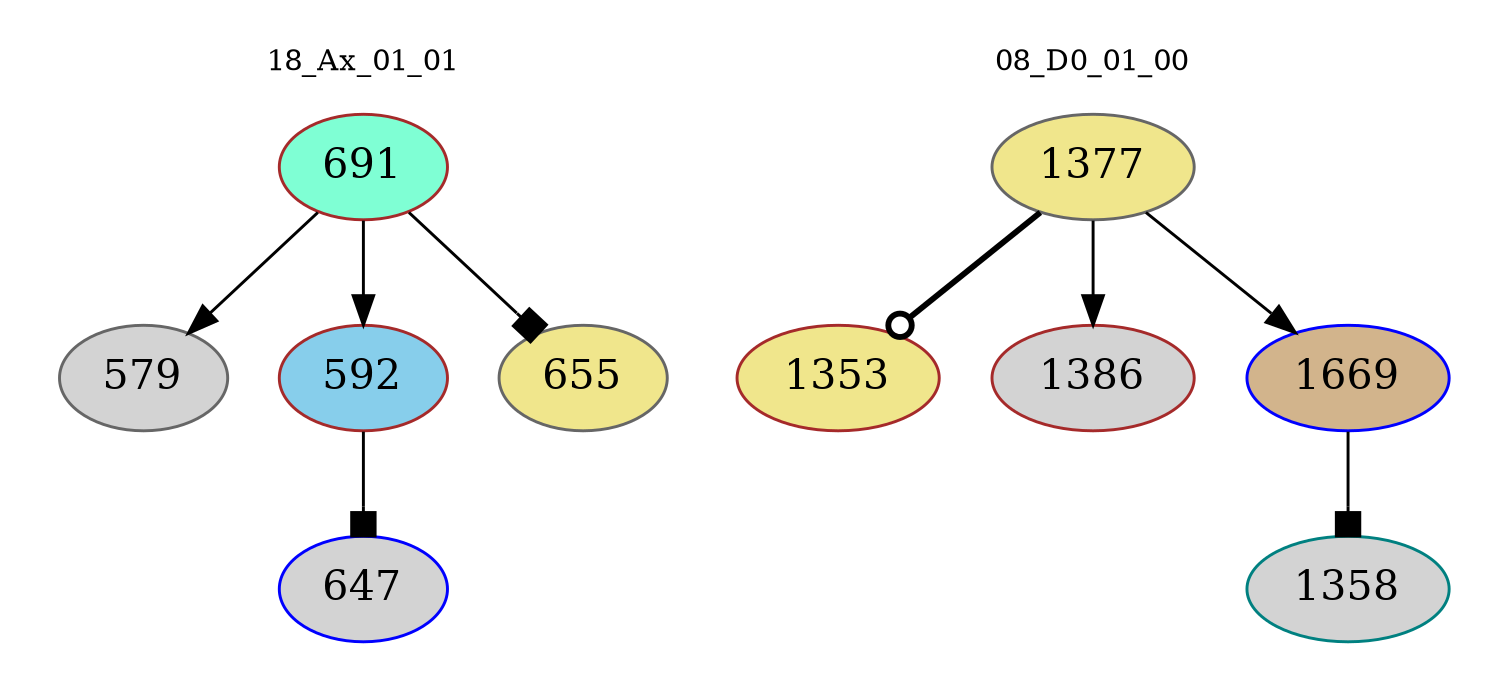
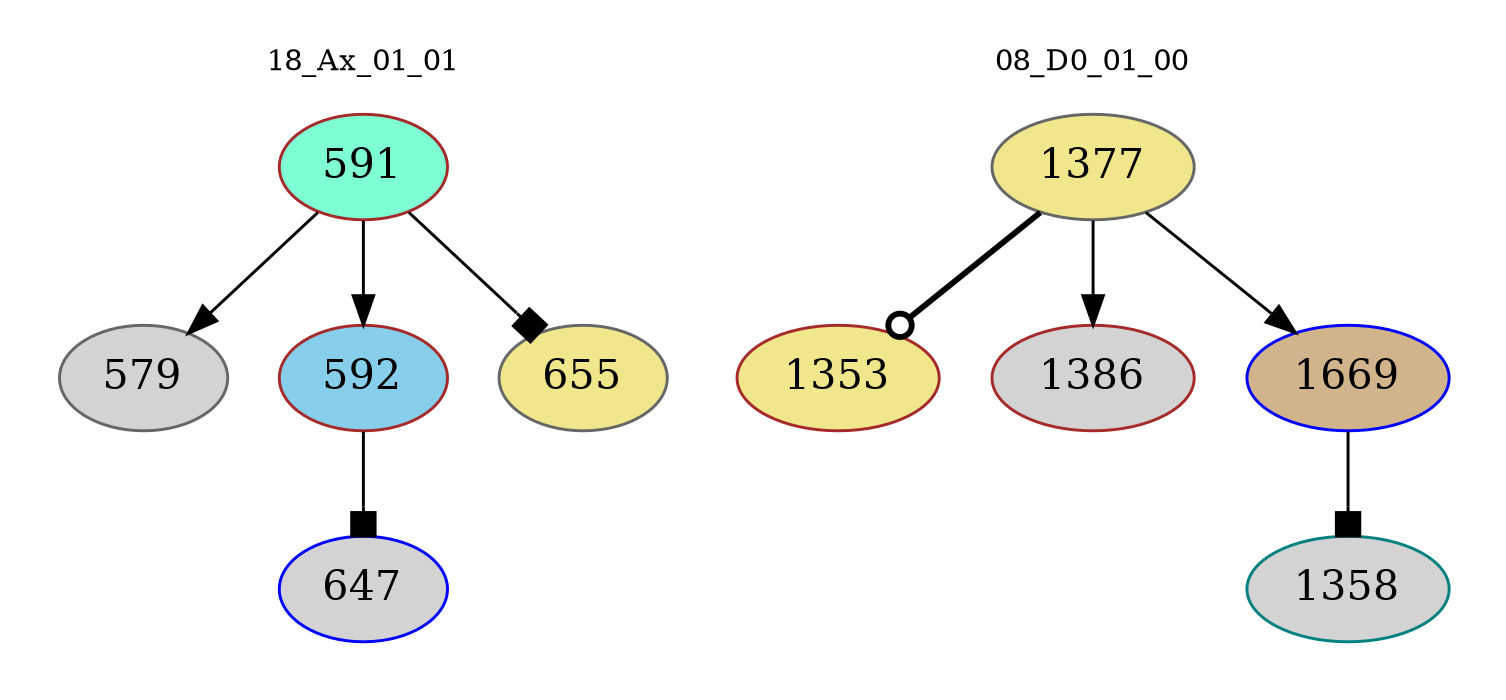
node "691": label "691" -> "591"
